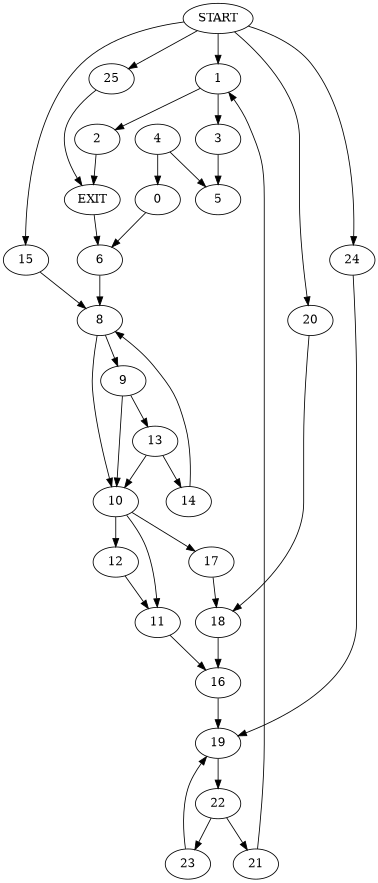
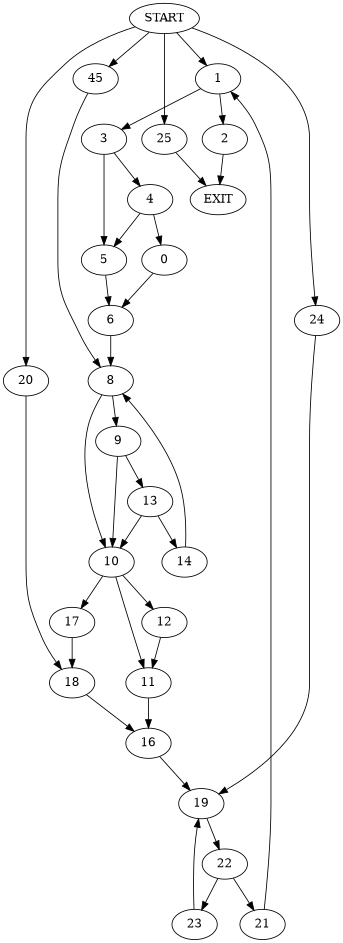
edge "3" -> "4": added
edge "EXIT" -> "6": now "5" -> "6"
node "15": label "15" -> "45"
